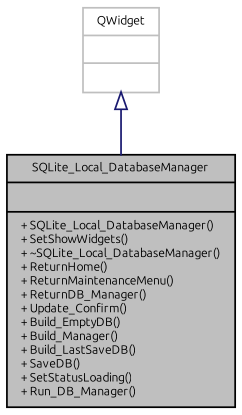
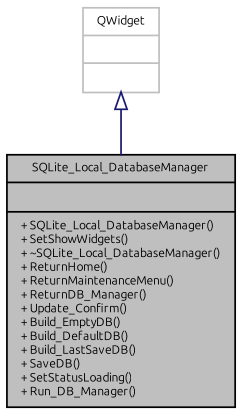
node "SQLite_Local_DatabaseManager": text "+ Build_Manager()" -> "+ Build_DefaultDB()"
